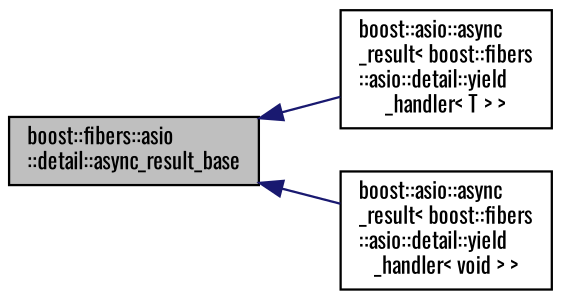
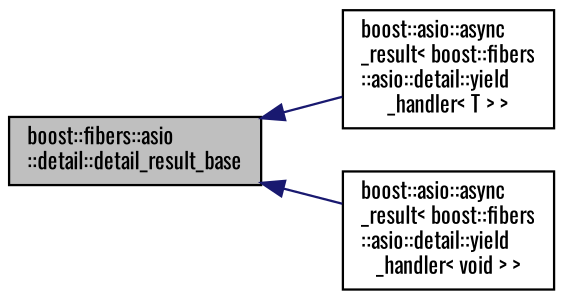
node "boost::fibers::asio ::detail::async_result_base": label "boost::fibers::asio ::detail::async_result_base" -> "boost::fibers::asio ::detail::detail_result_base"
